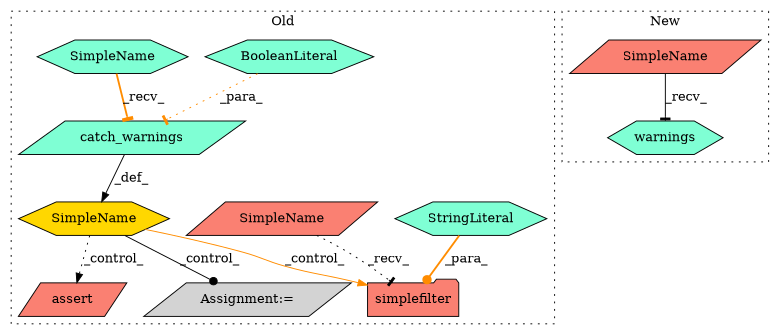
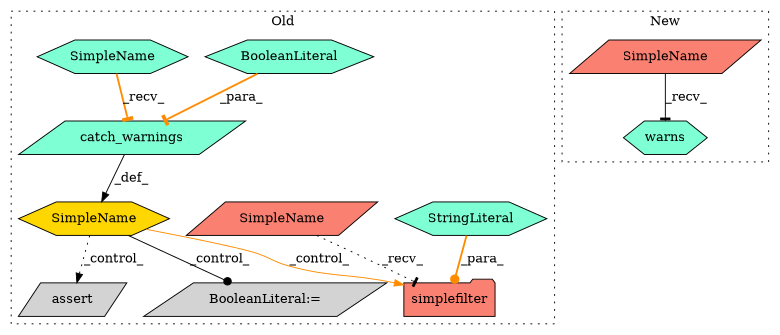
edge "BooleanLiteral" -> "catch_warnings": style dotted -> bold
node "warnings": label "warnings" -> "warns"
node "assert": fillcolor salmon -> lightgrey
node "Assignment:=": label "Assignment:=" -> "BooleanLiteral:="
